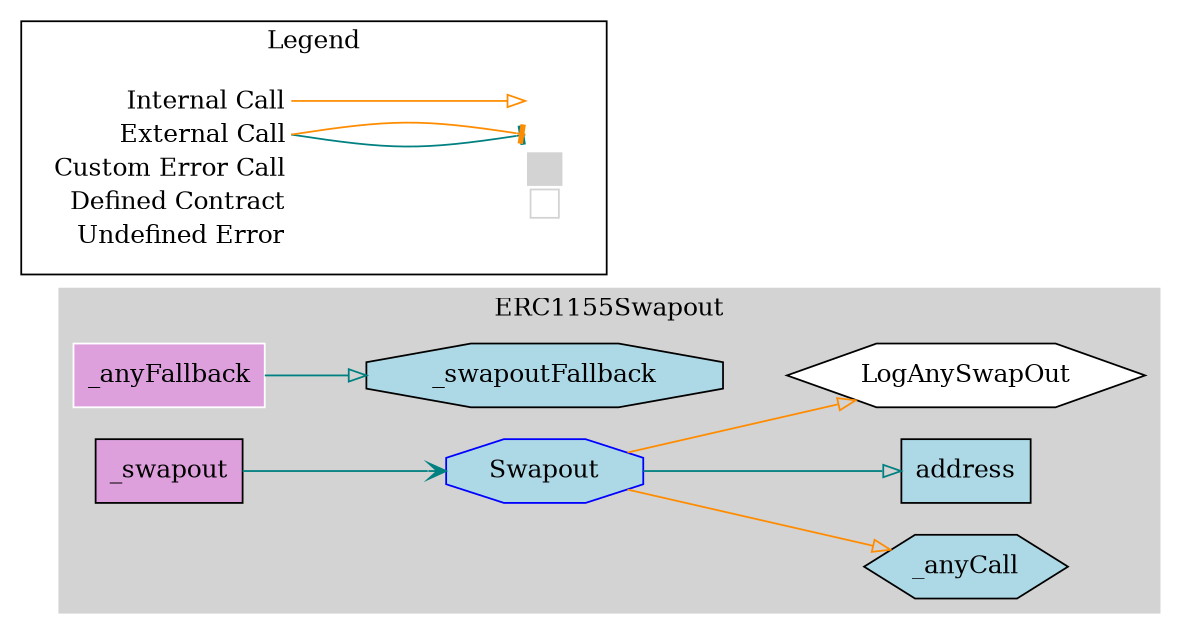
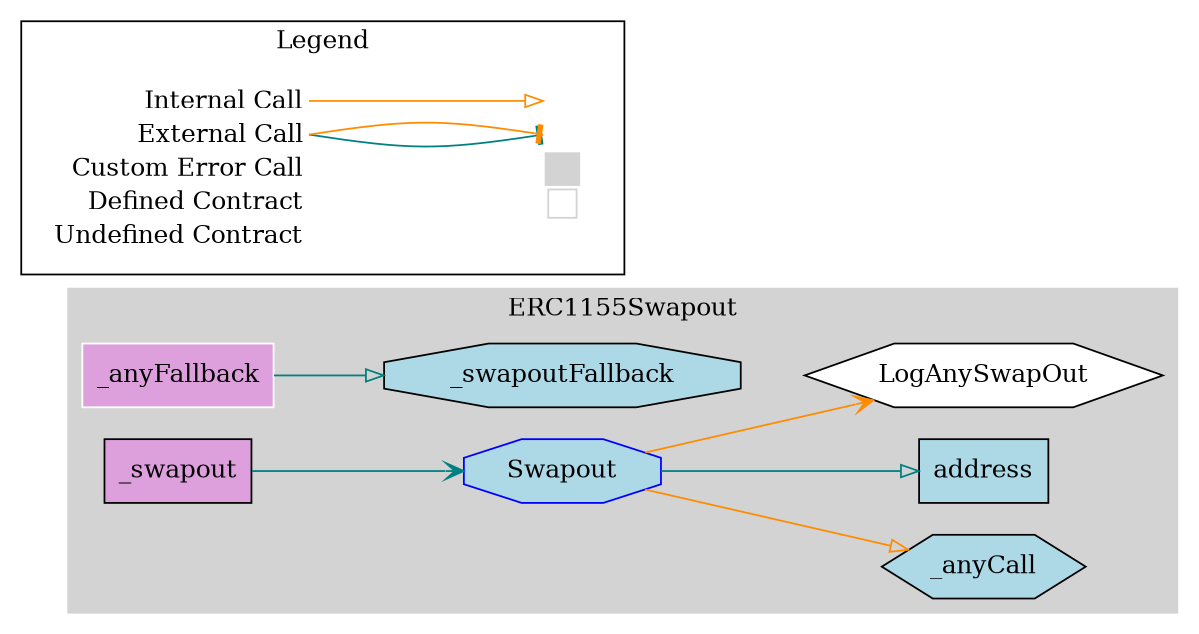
node "Internal Call": text "Undefined Error" -> "Undefined Contract"
edge "Swapout" -> "LogAnySwapOut": arrowhead onormal -> vee
